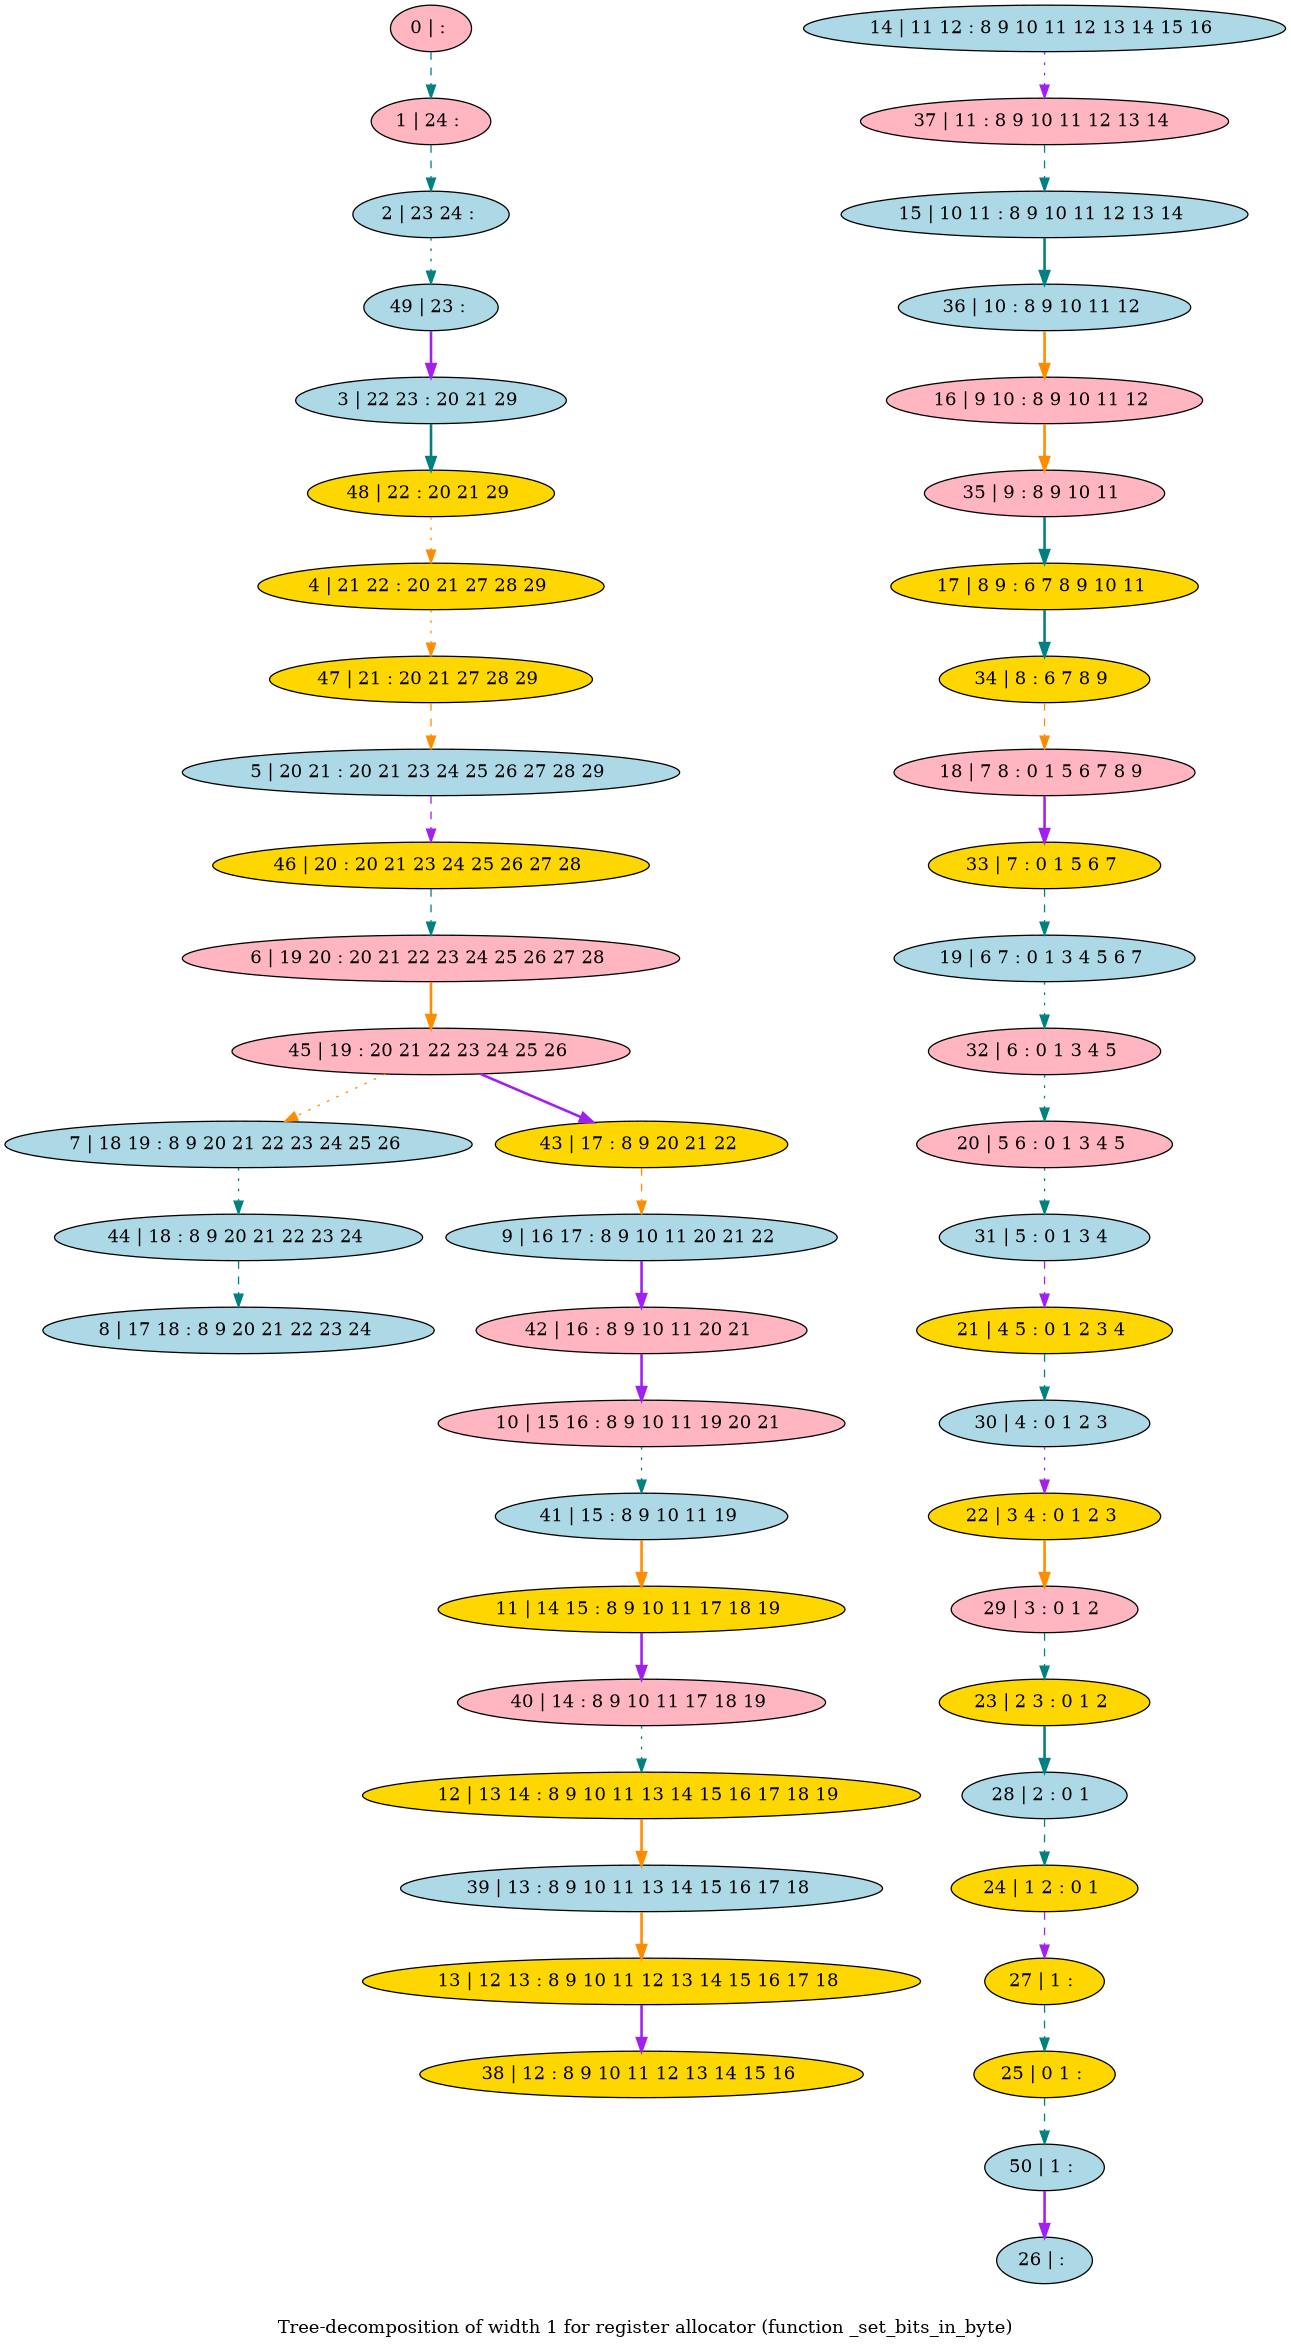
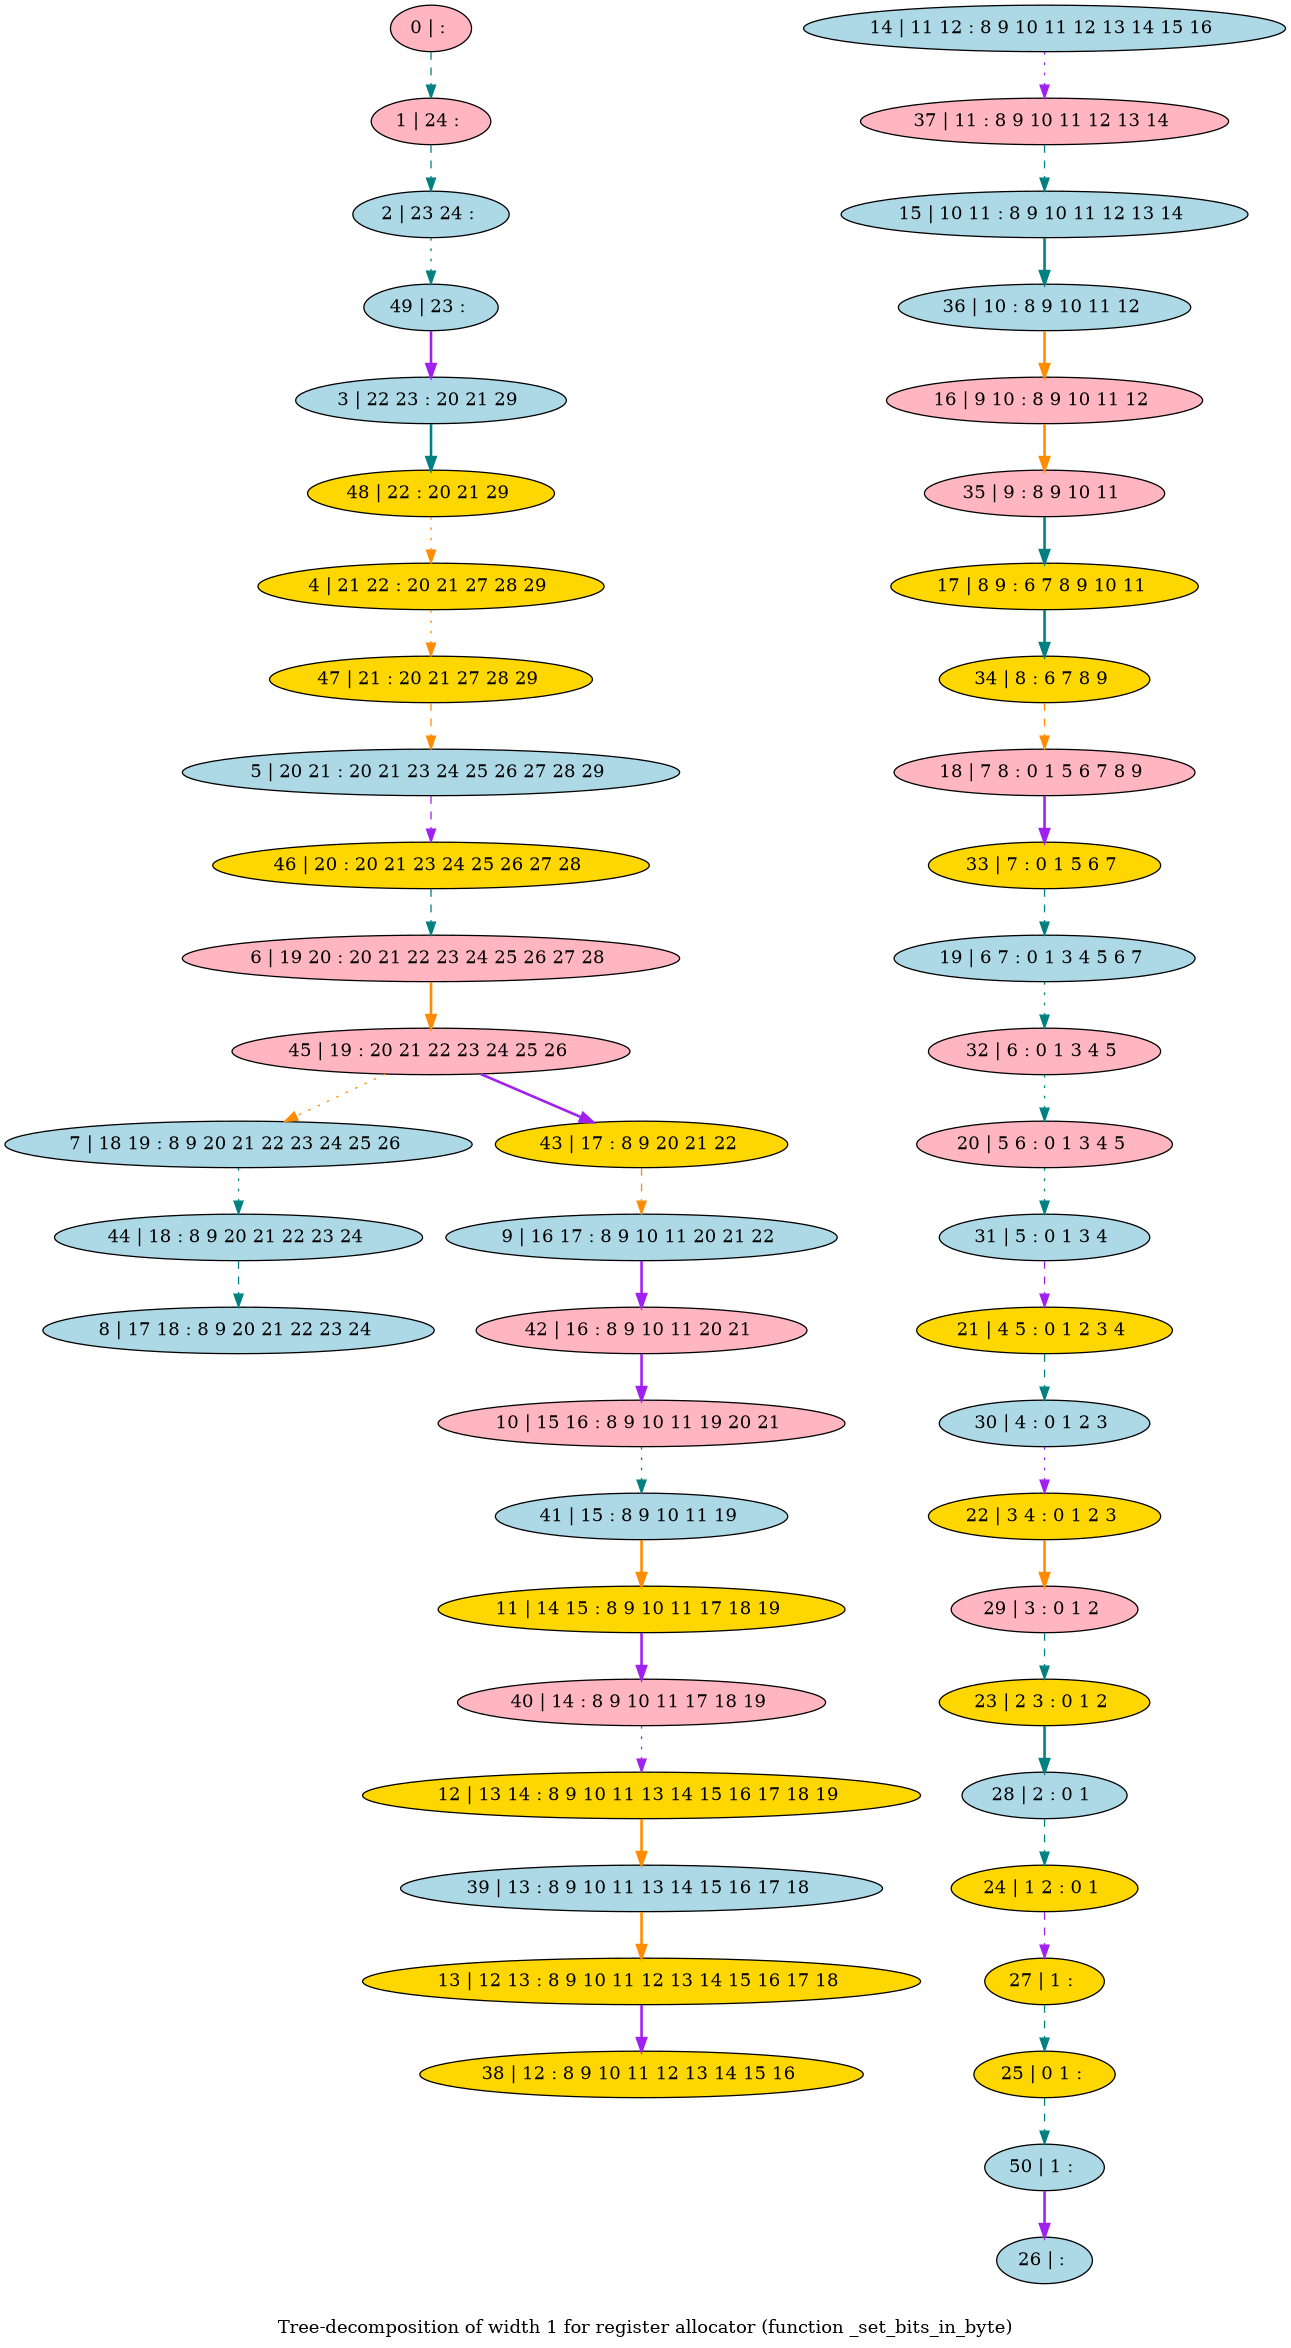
edge "40 | 14 : 8 9 10 11 17 18 19" -> "12 | 13 14 : 8 9 10 11 13 14 15 16 17 18 19": color teal -> purple
